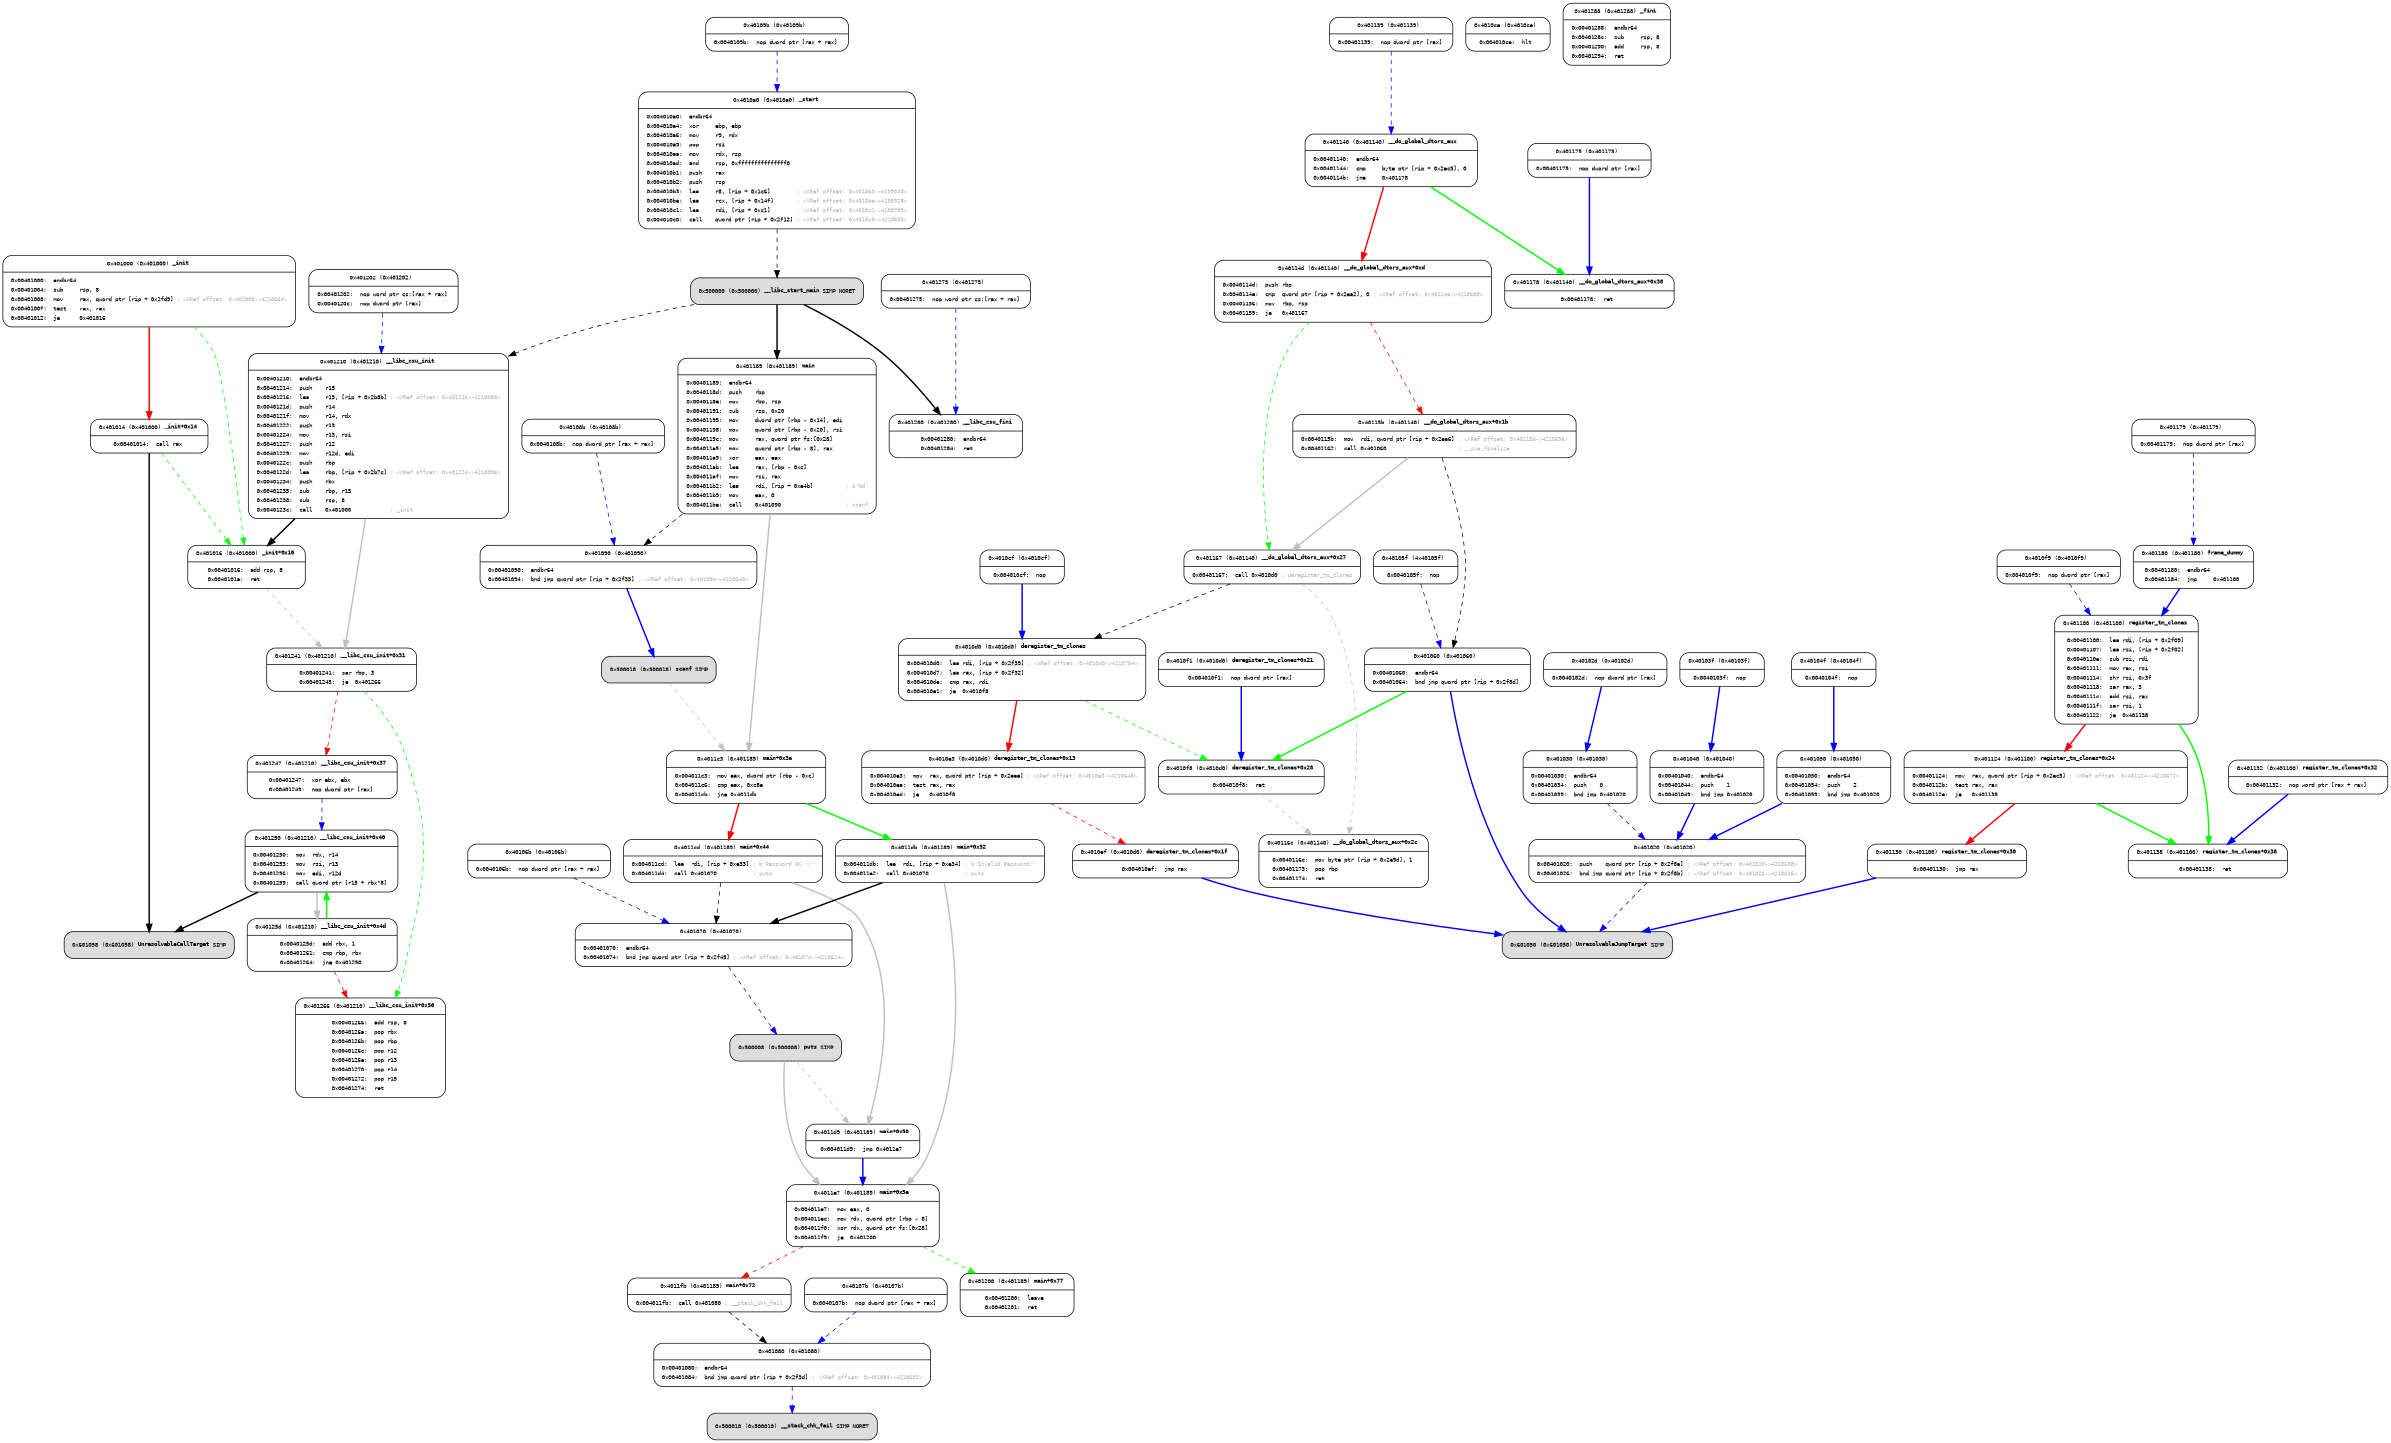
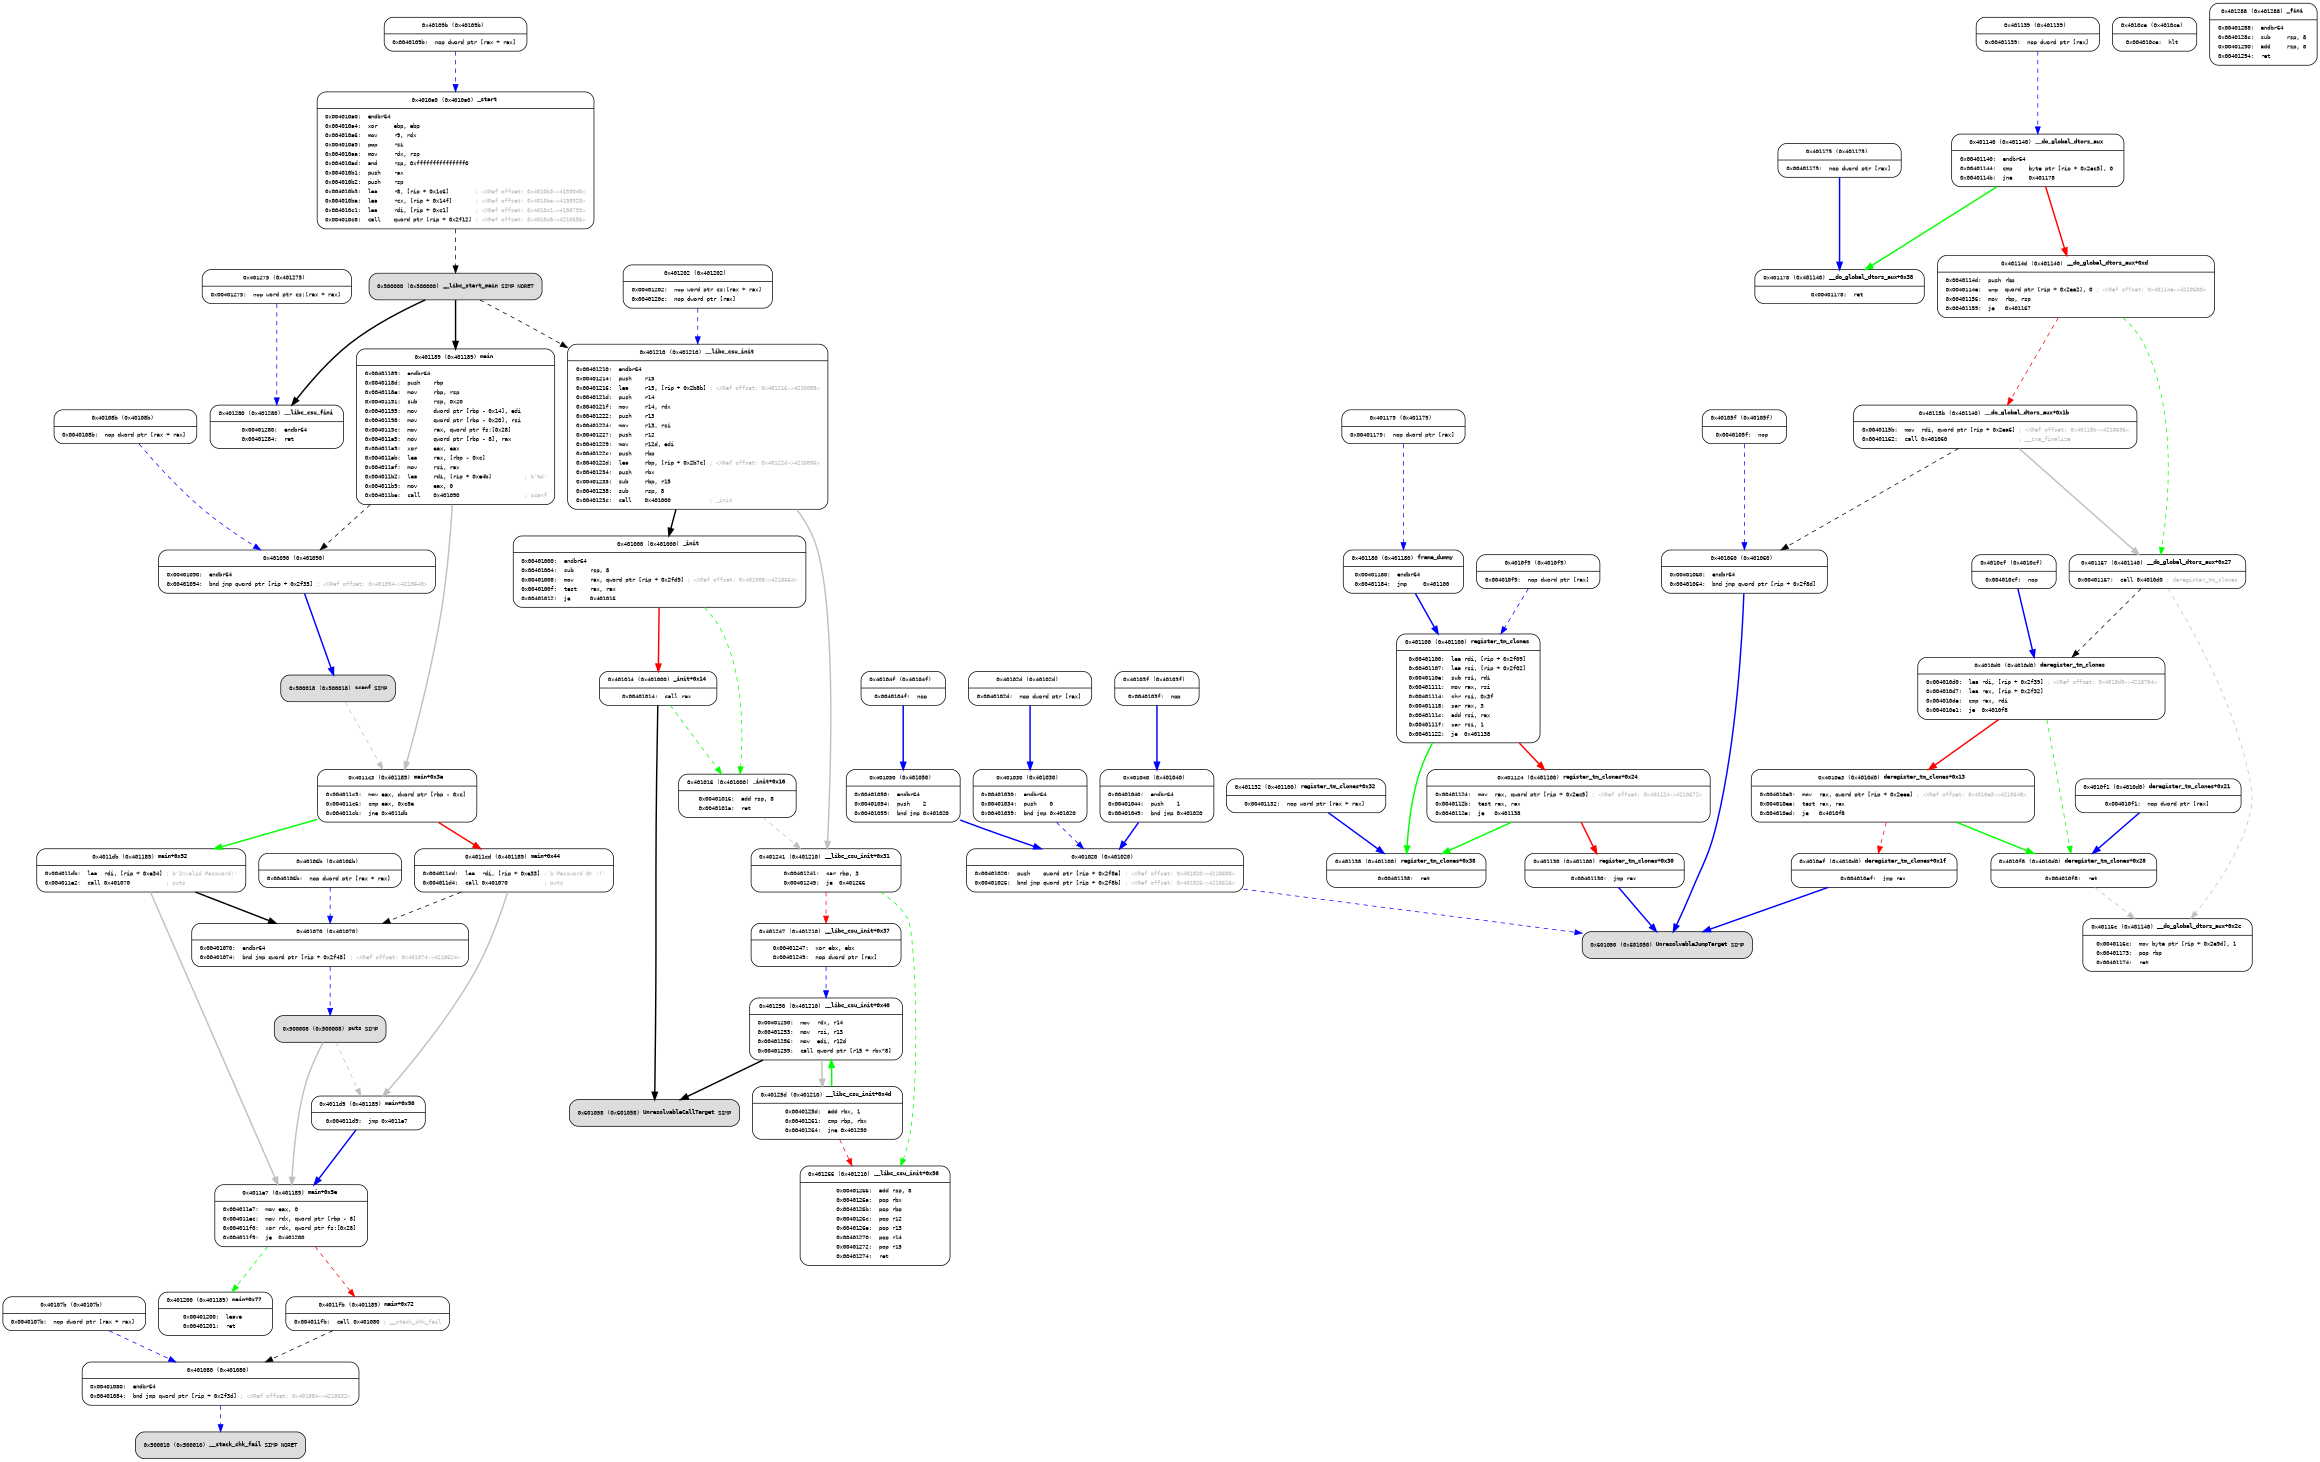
edge "0x401210" -> "0x401016": now "0x401210" -> "0x401000"
node "0x40105f": text "(4x40105f)" -> "(0x40105f)"
edge "0x401060" -> "0x4010f8": now "0x4010e3" -> "0x4010f8"
